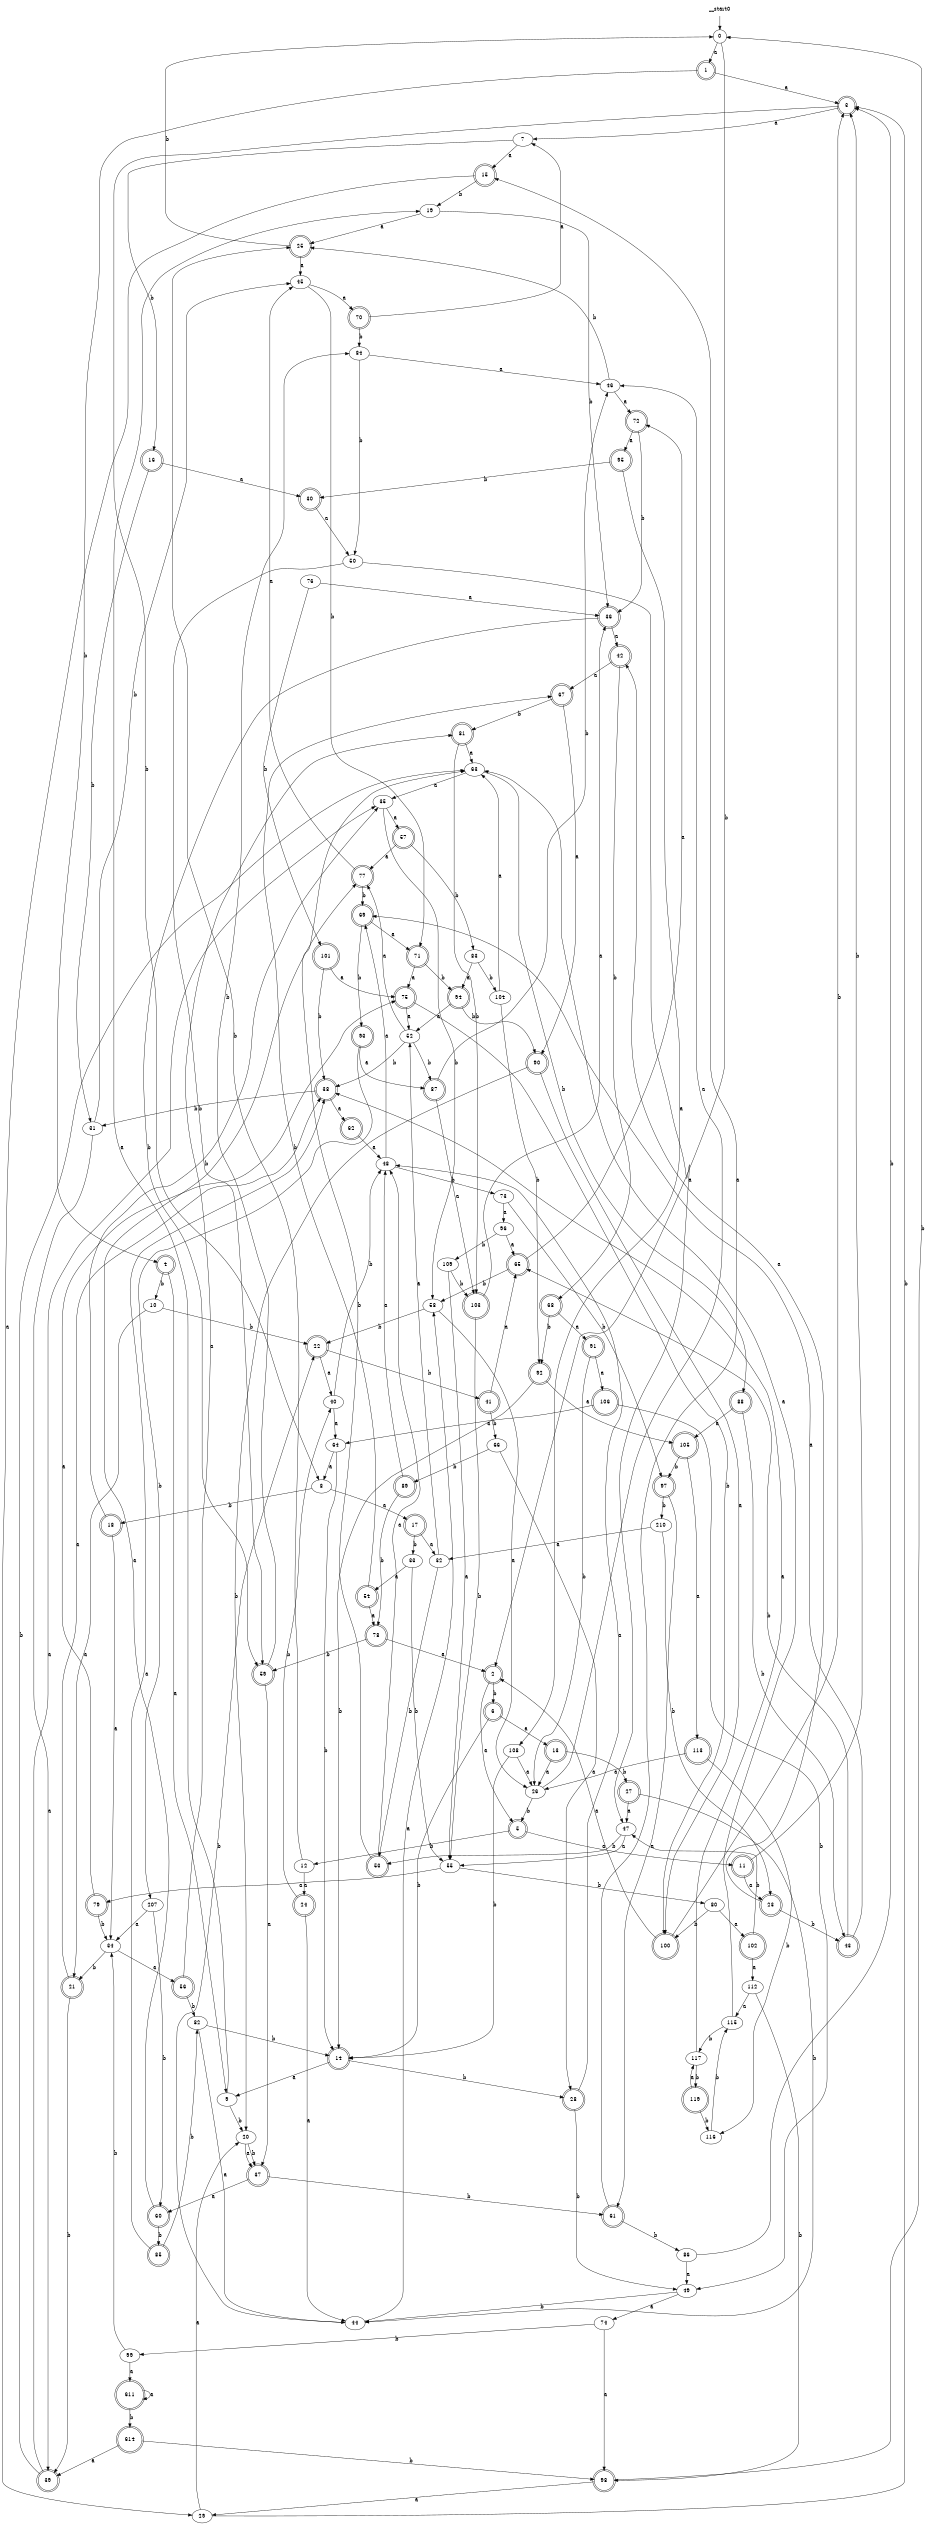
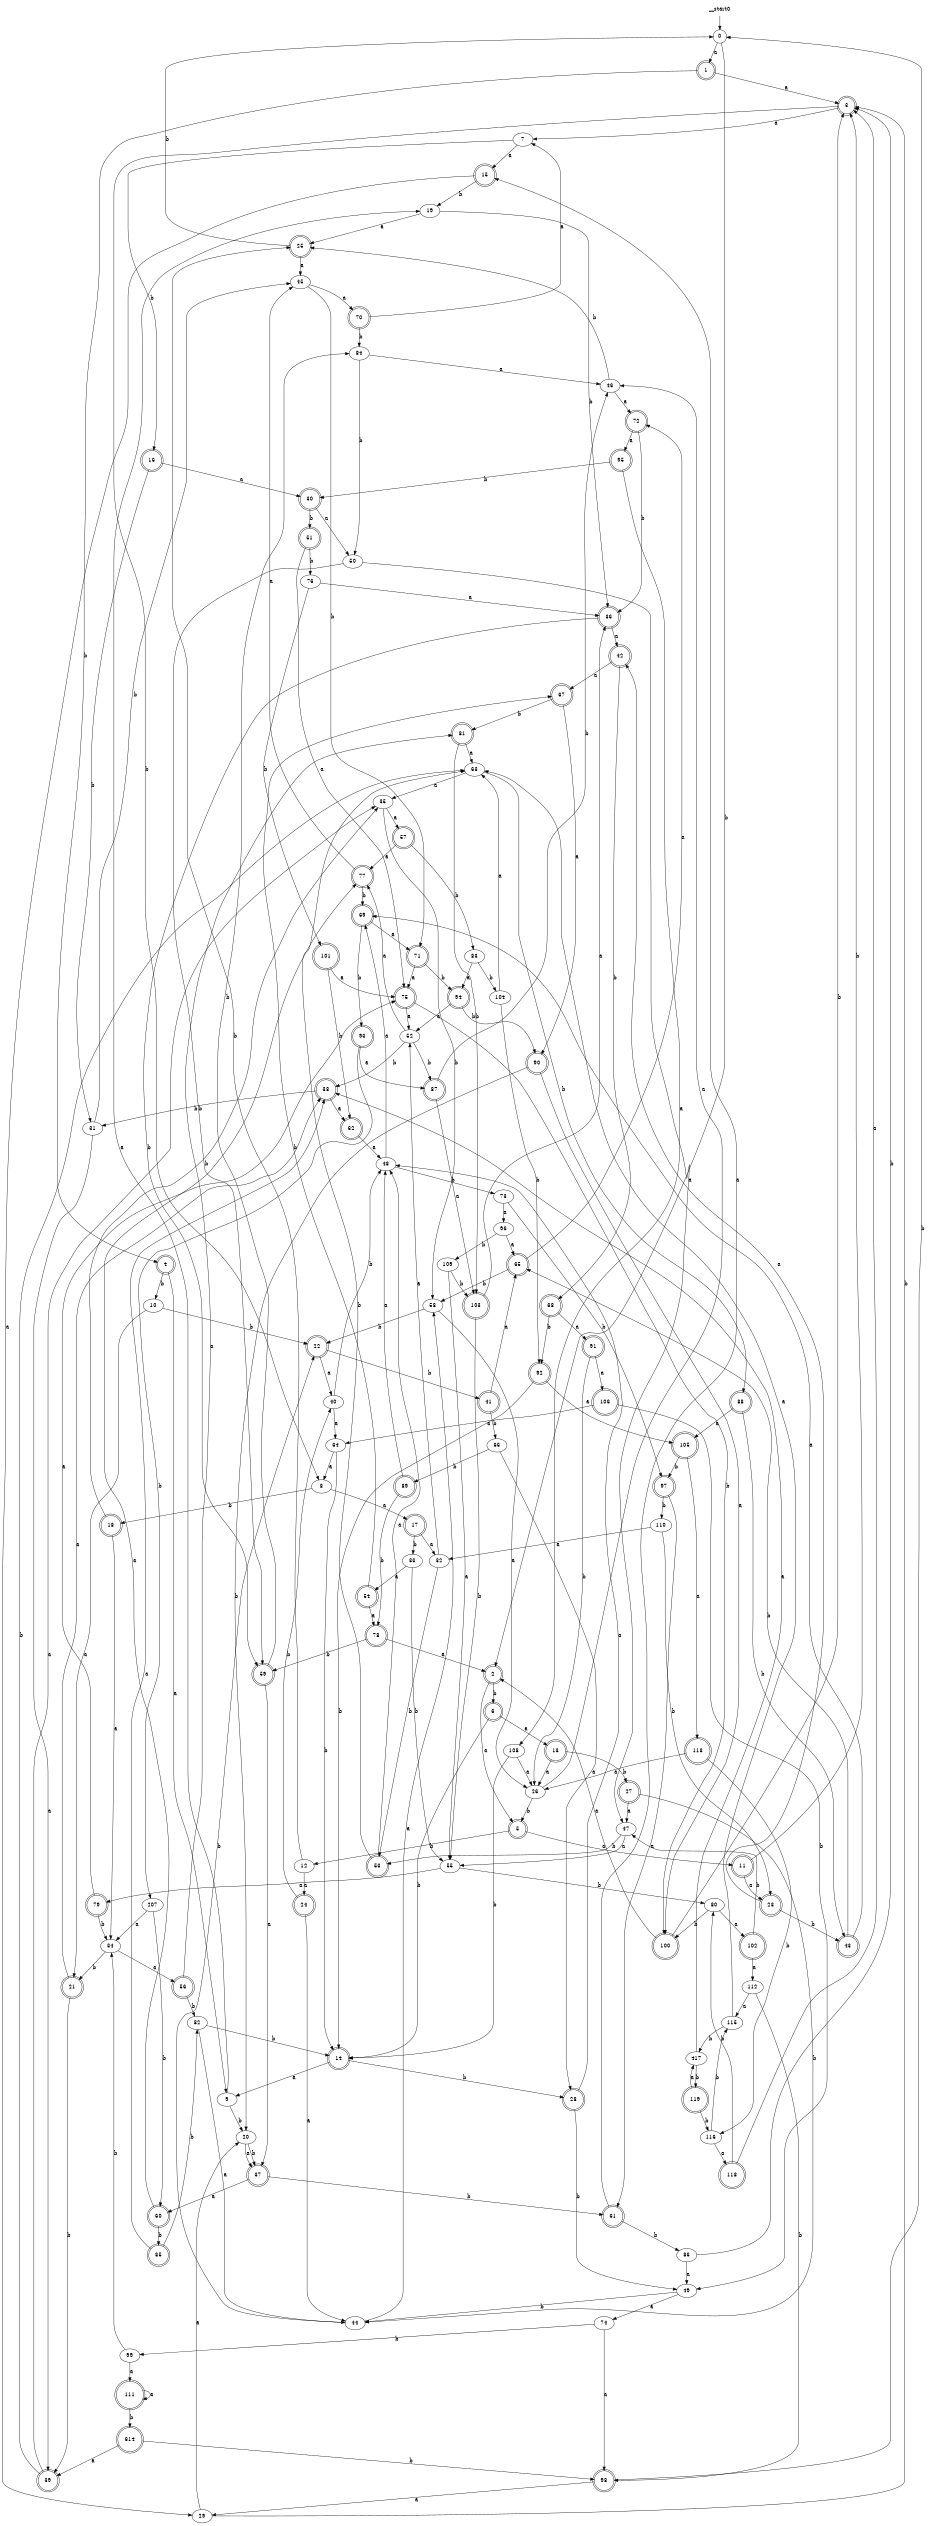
node "51": added
edge "101" -> "38": now "101" -> "62"
node "210": label "210" -> "110"
node "117": label "117" -> "417"
node "118": added
node "611": label "611" -> "111"
